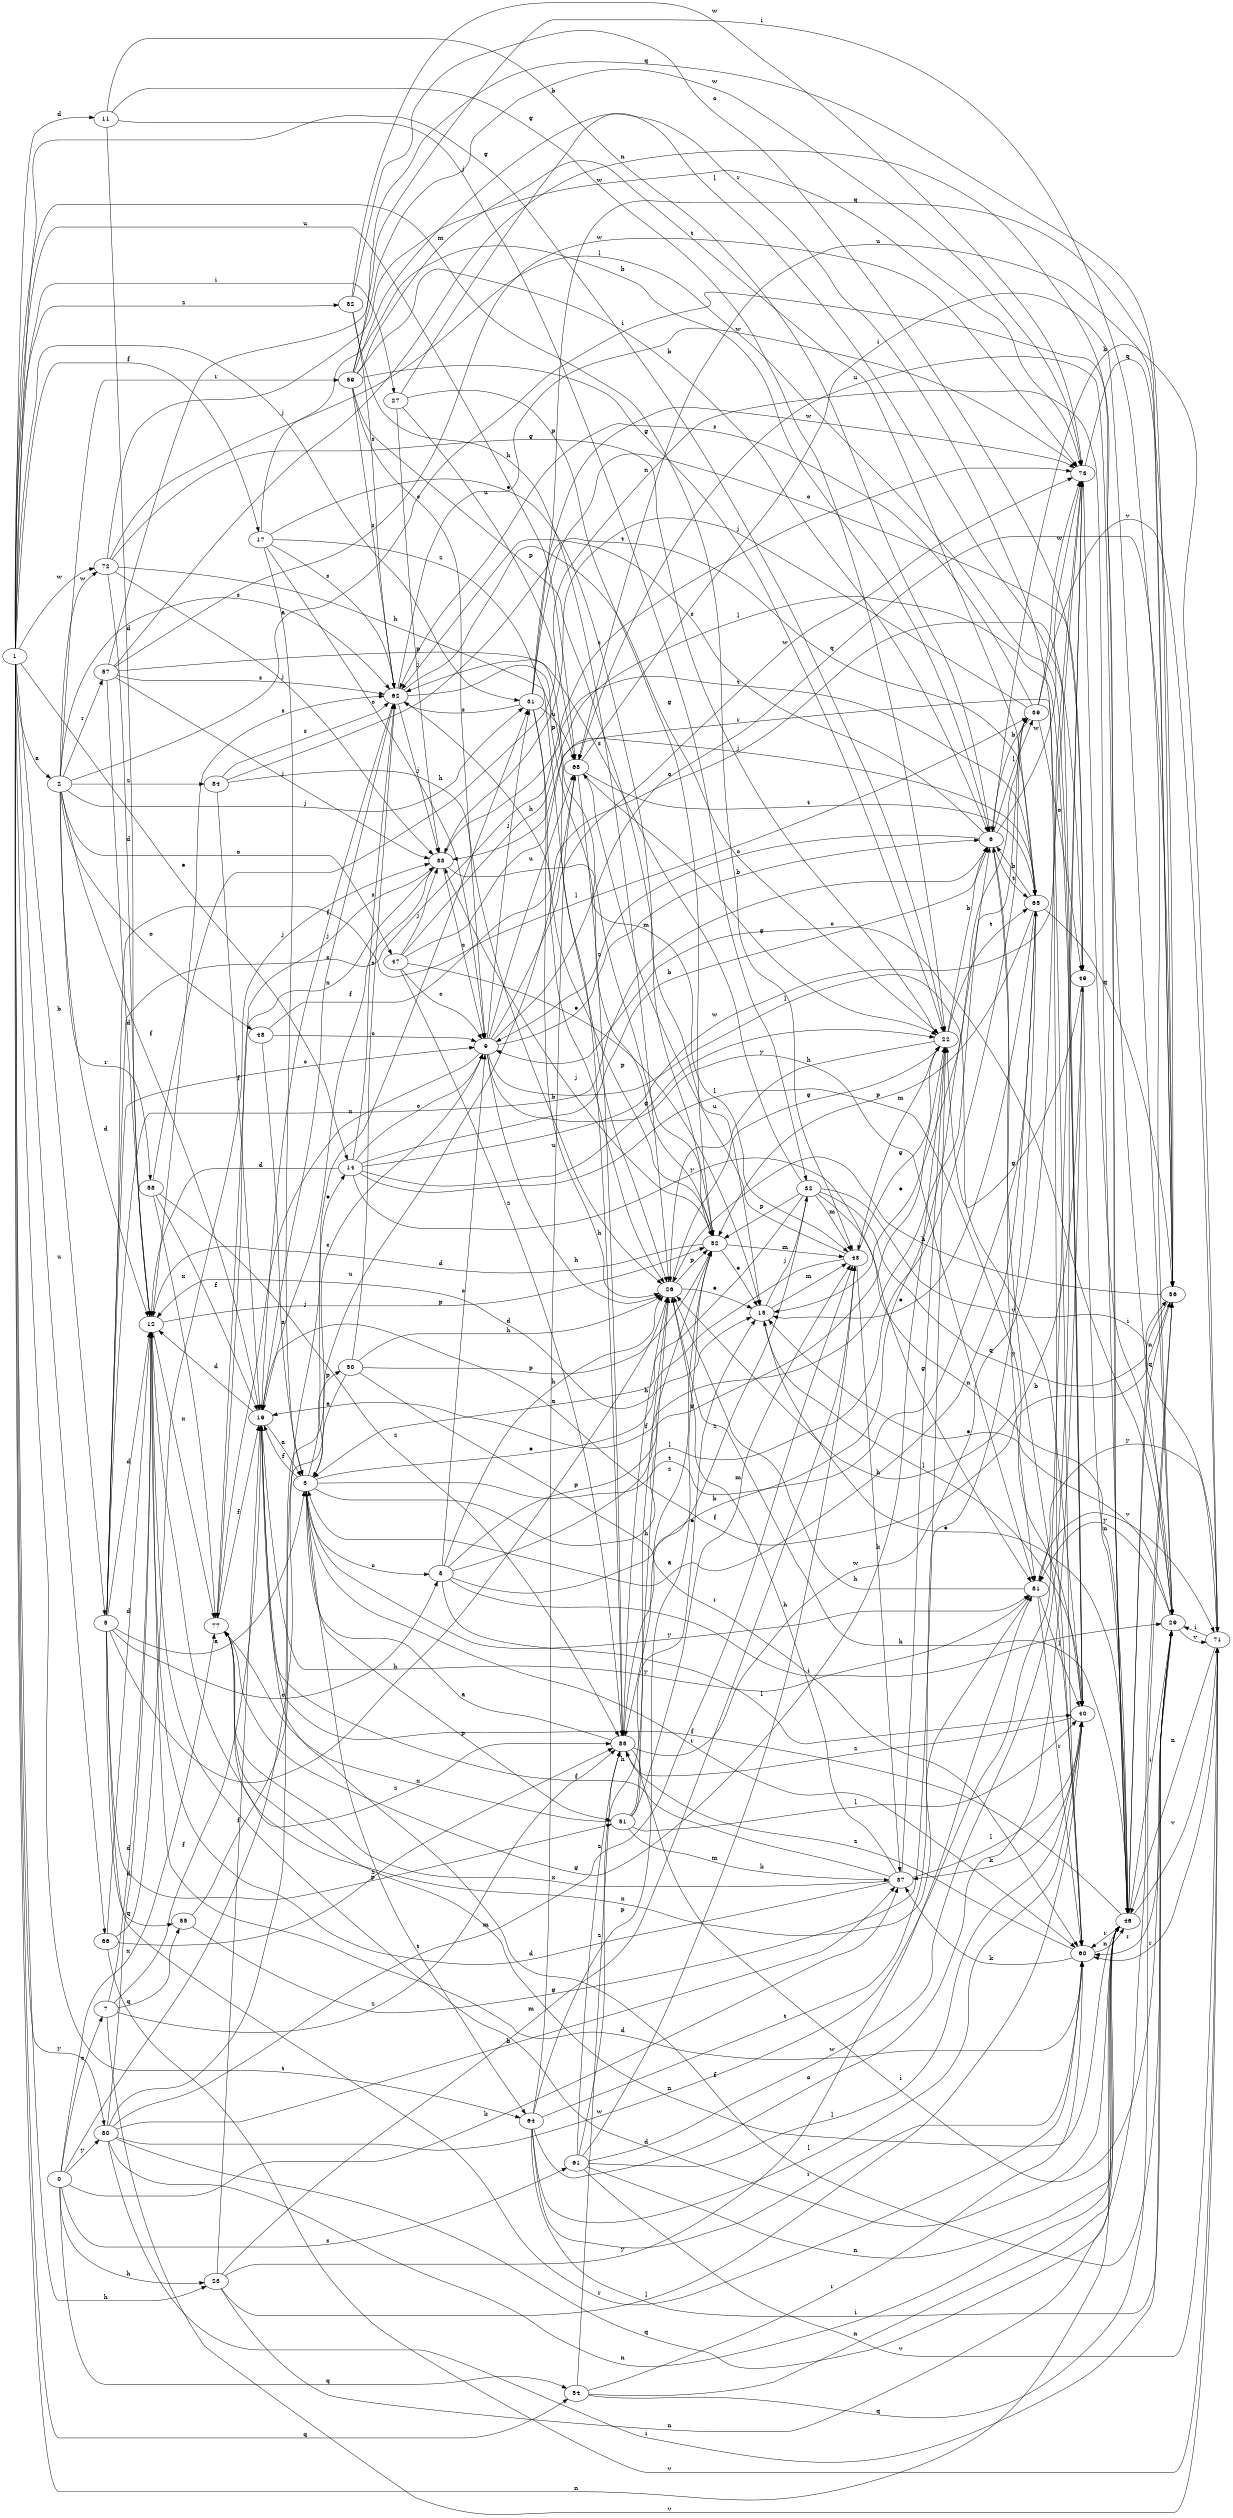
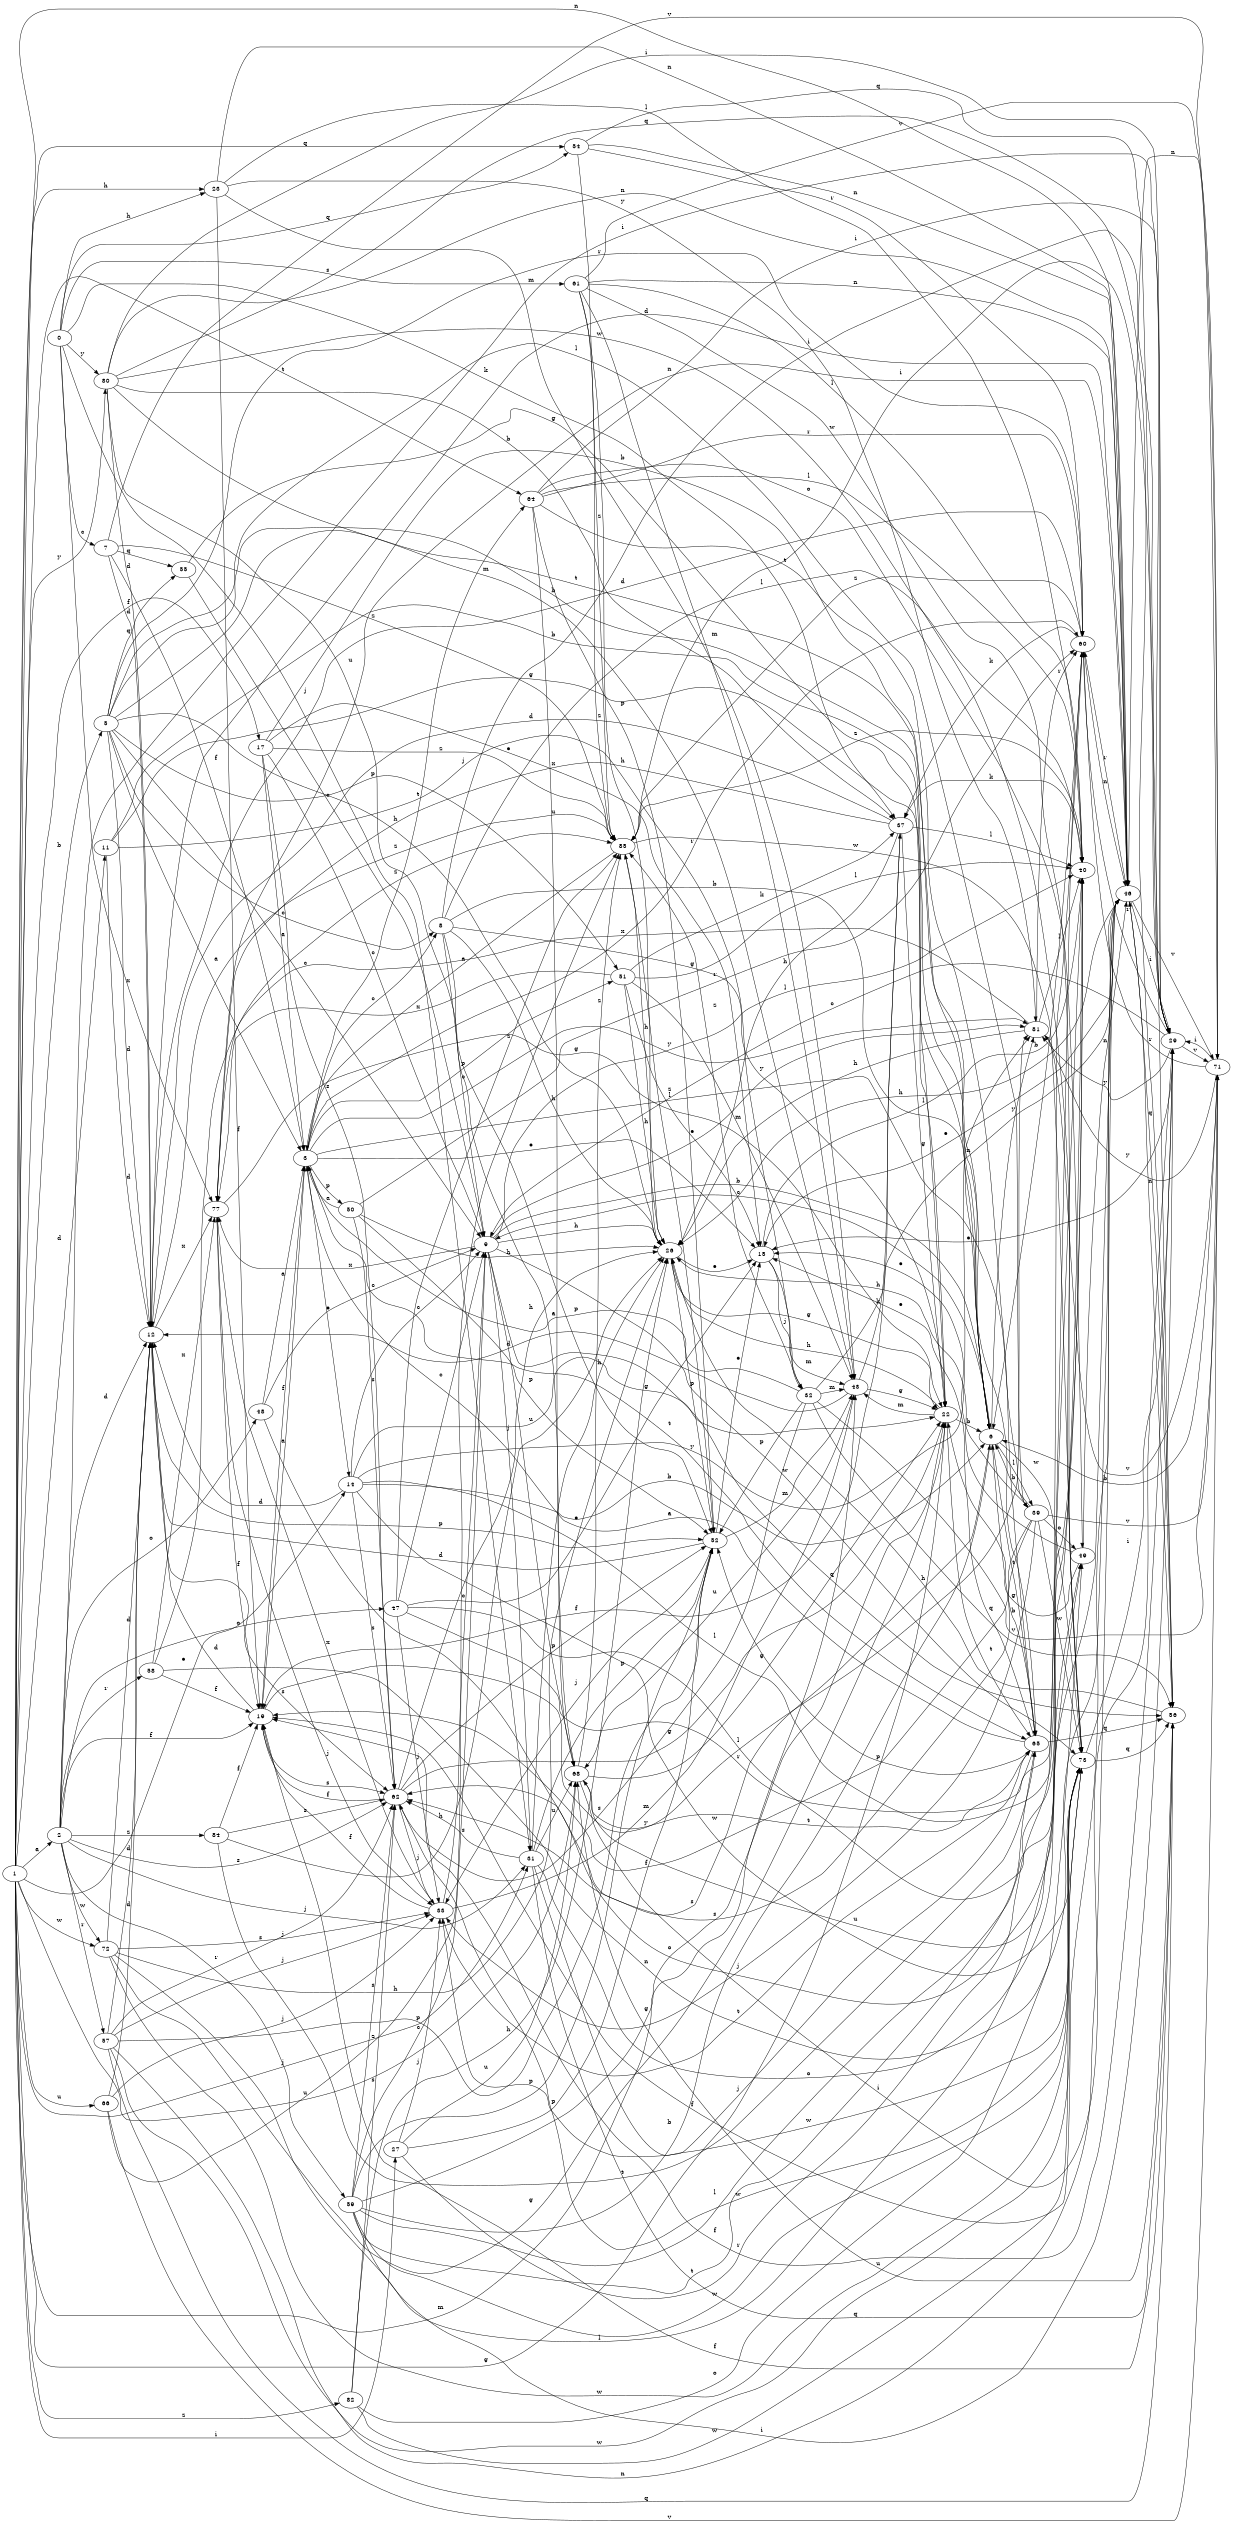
edge "5" -> "73": now "5" -> "65"
edge "7" -> "19": now "7" -> "3"
